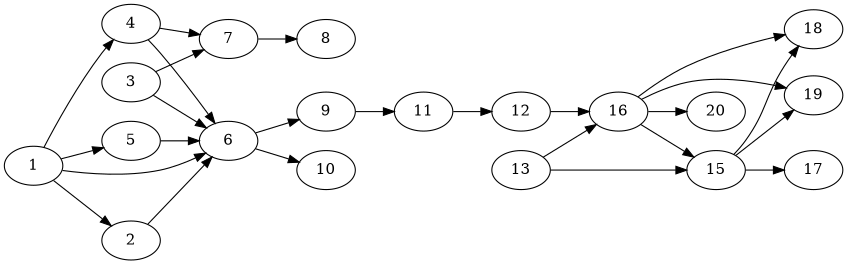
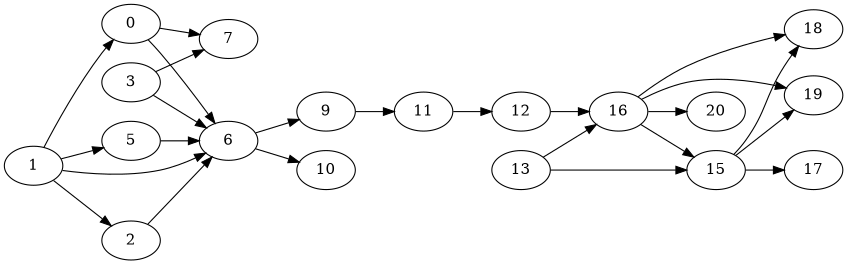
node "4": label "4" -> "0"
node "8": removed
